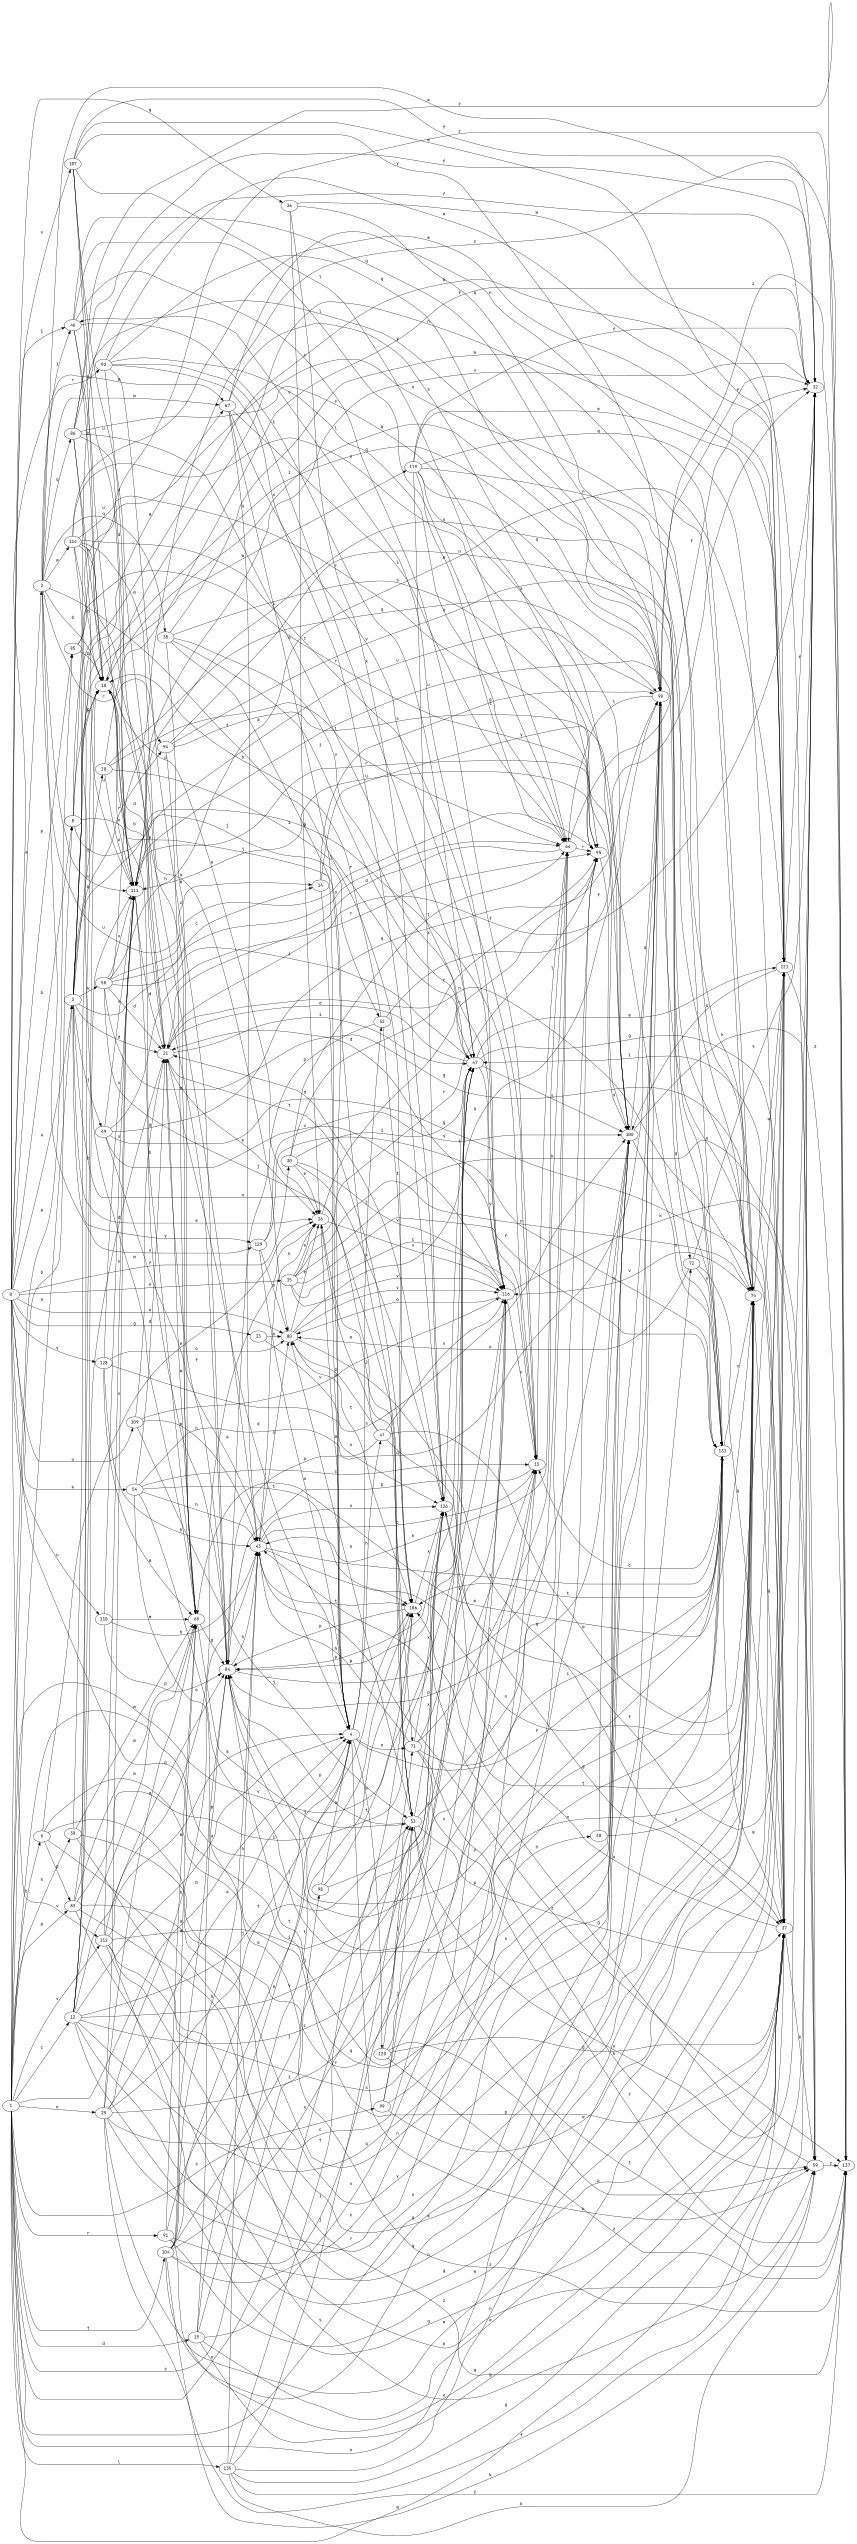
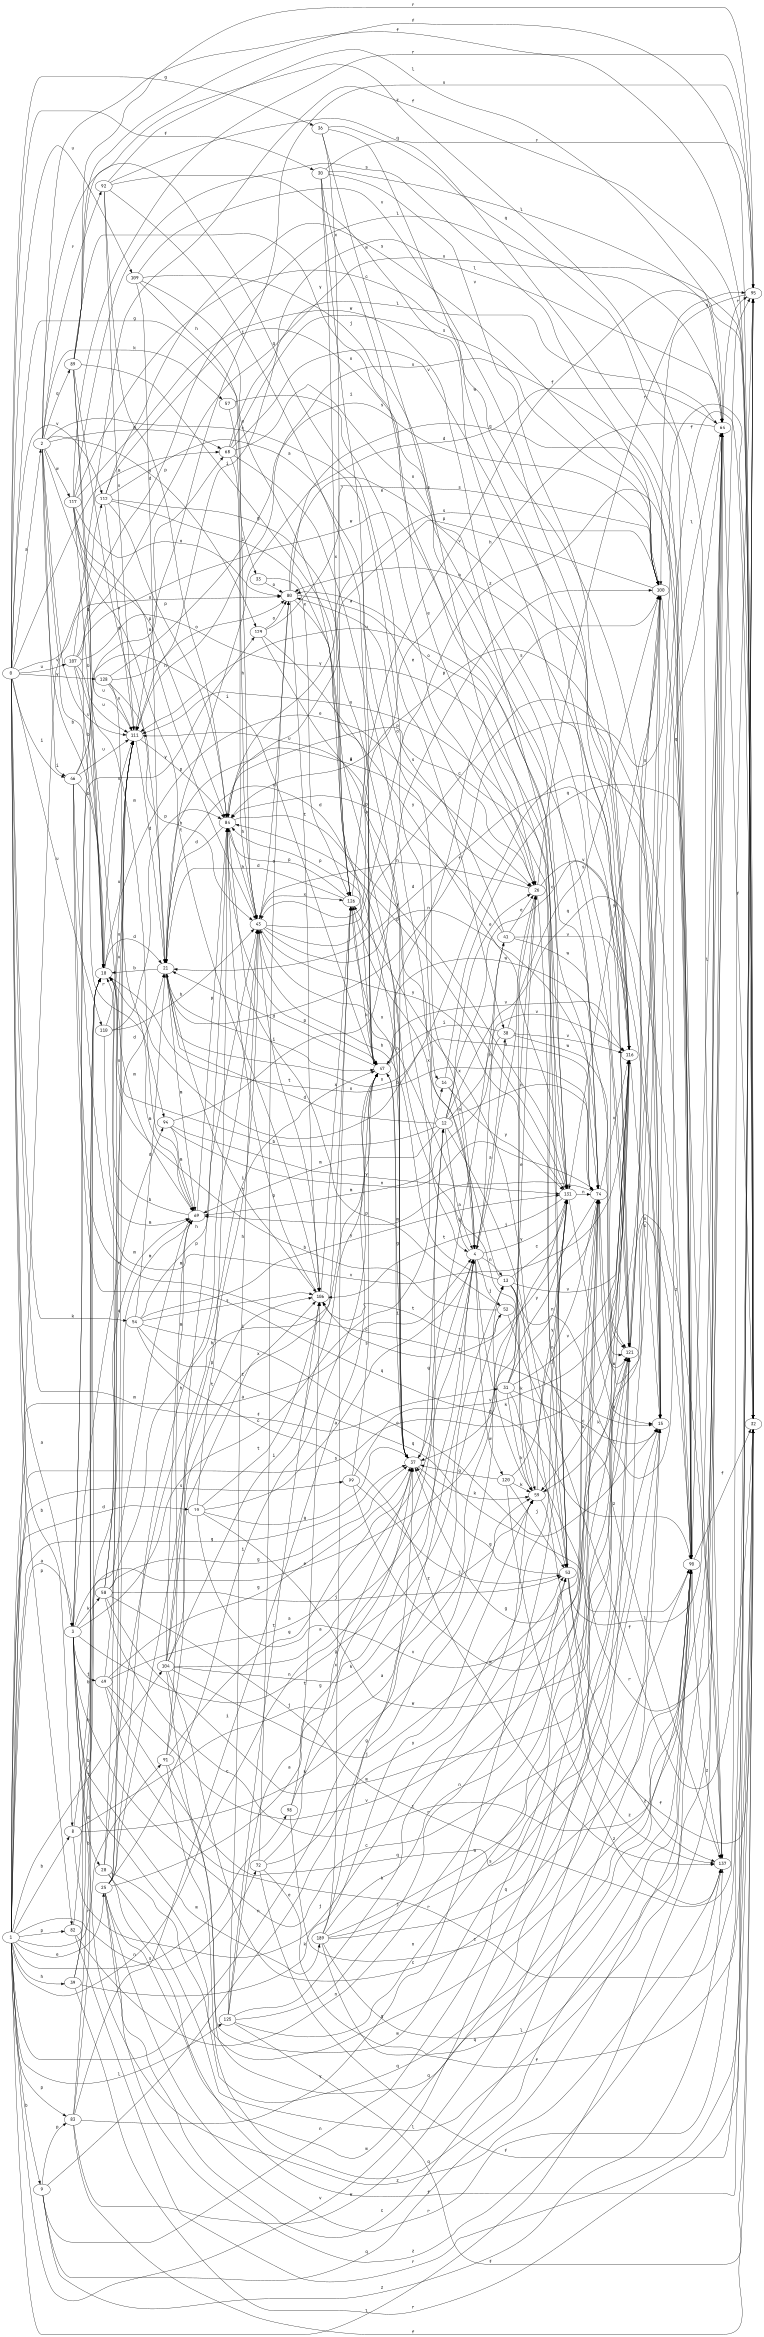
edge "2" -> "32": label "w" -> "f"
edge "8" -> "32": removed, label "f"
edge "58" -> "137": removed, label "z"
node "57": added
node "67": label "67" -> "68"
node "86": label "86" -> "89"
node "119": label "119" -> "189"
node "114": label "114" -> "117"
node "85": label "85" -> "82"
edge "116" -> "46": reversed
edge "111" -> "95": removed, label "r"
edge "92" -> "126": now "109" -> "126"
edge "58" -> "64": label "o" -> "l"
edge "90" -> "72": reversed
edge "3" -> "21": removed, label "d"
edge "126" -> "47": label "i" -> "k"
edge "38" -> "4": reversed
node "35": label "35" -> "31"
edge "59" -> "131": added, label "y"
edge "84" -> "21": label "f" -> "d"
node "73": label "73" -> "13"
edge "69" -> "53": removed, label "j"
node "48": removed
edge "99" -> "100": now "99" -> "47"
edge "12" -> "37": reversed
node "135": label "135" -> "125"
